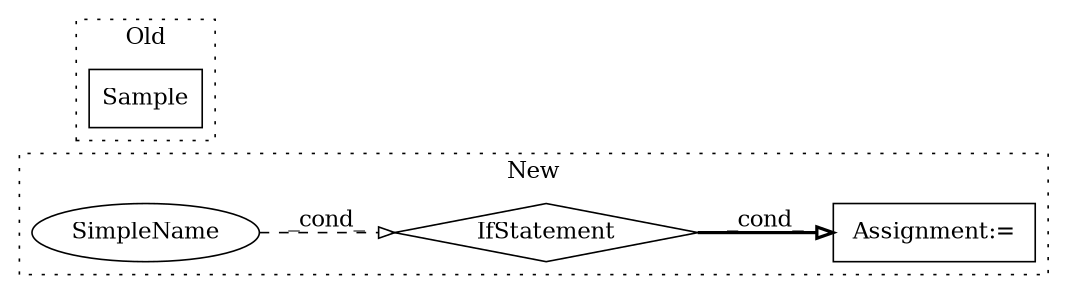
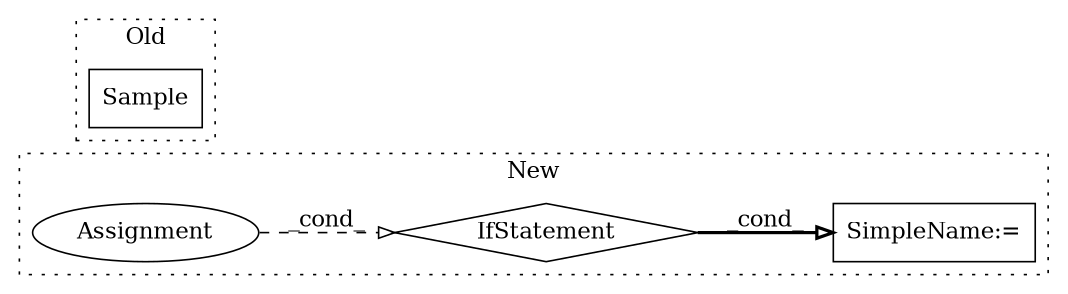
node "SimpleName": label "SimpleName" -> "Assignment"
node "Assignment:=": label "Assignment:=" -> "SimpleName:="
